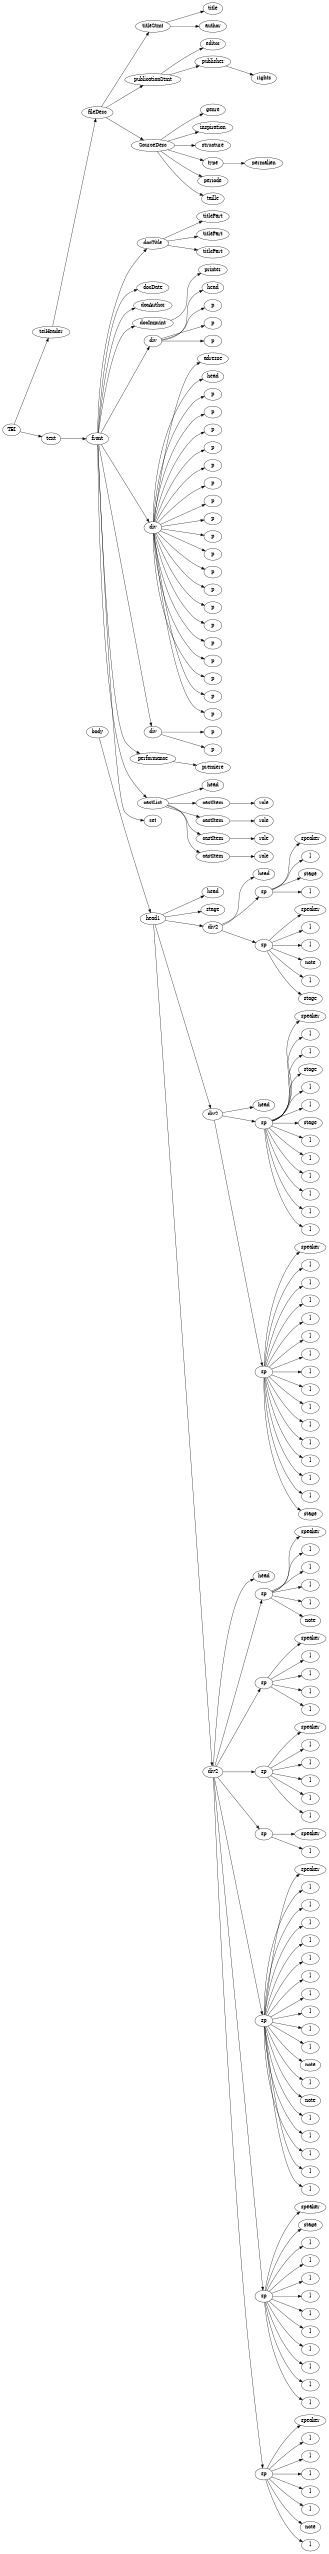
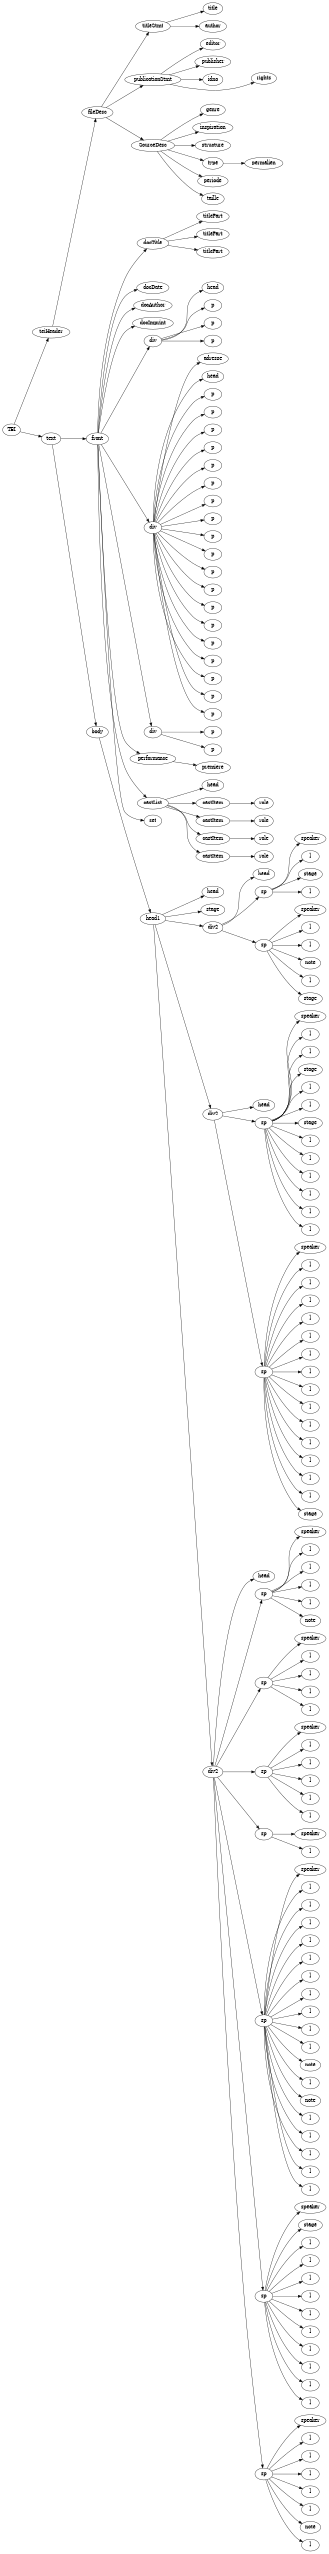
edge "publisher" -> "rights": now "publicationStmt" -> "rights"
node "idno": added
node "printer": removed
edge "text" -> "body": added
